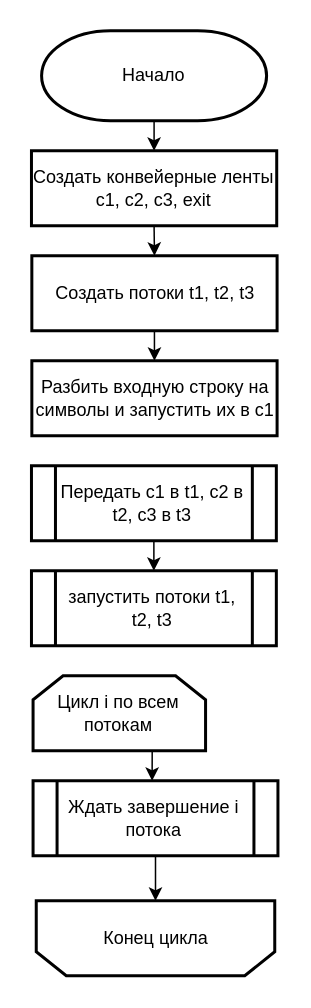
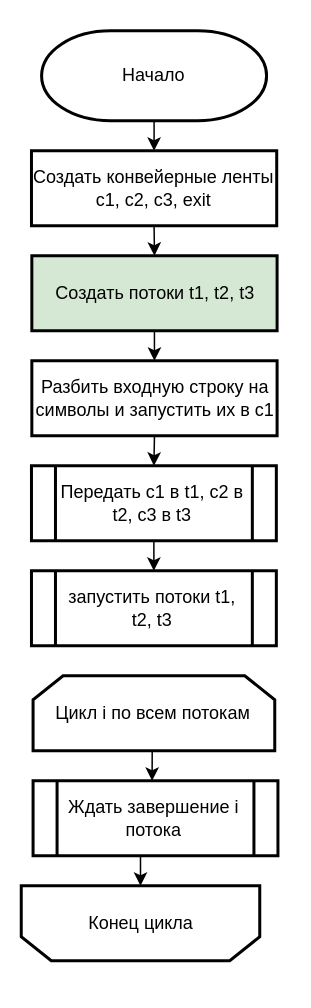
node "Создать потоки t1, t2, t3": fillcolor #ffffff -> #d5e8d4
edge "Разбить входную строку на символы и запустить их в c1" -> "Передать c1 в t1, c2 в t2, c3 в t3": added
node "Цикл i по всем потокам": size 173x75 -> 242x75
node "Конец цикла": moved (155, 938) -> (140, 923)
